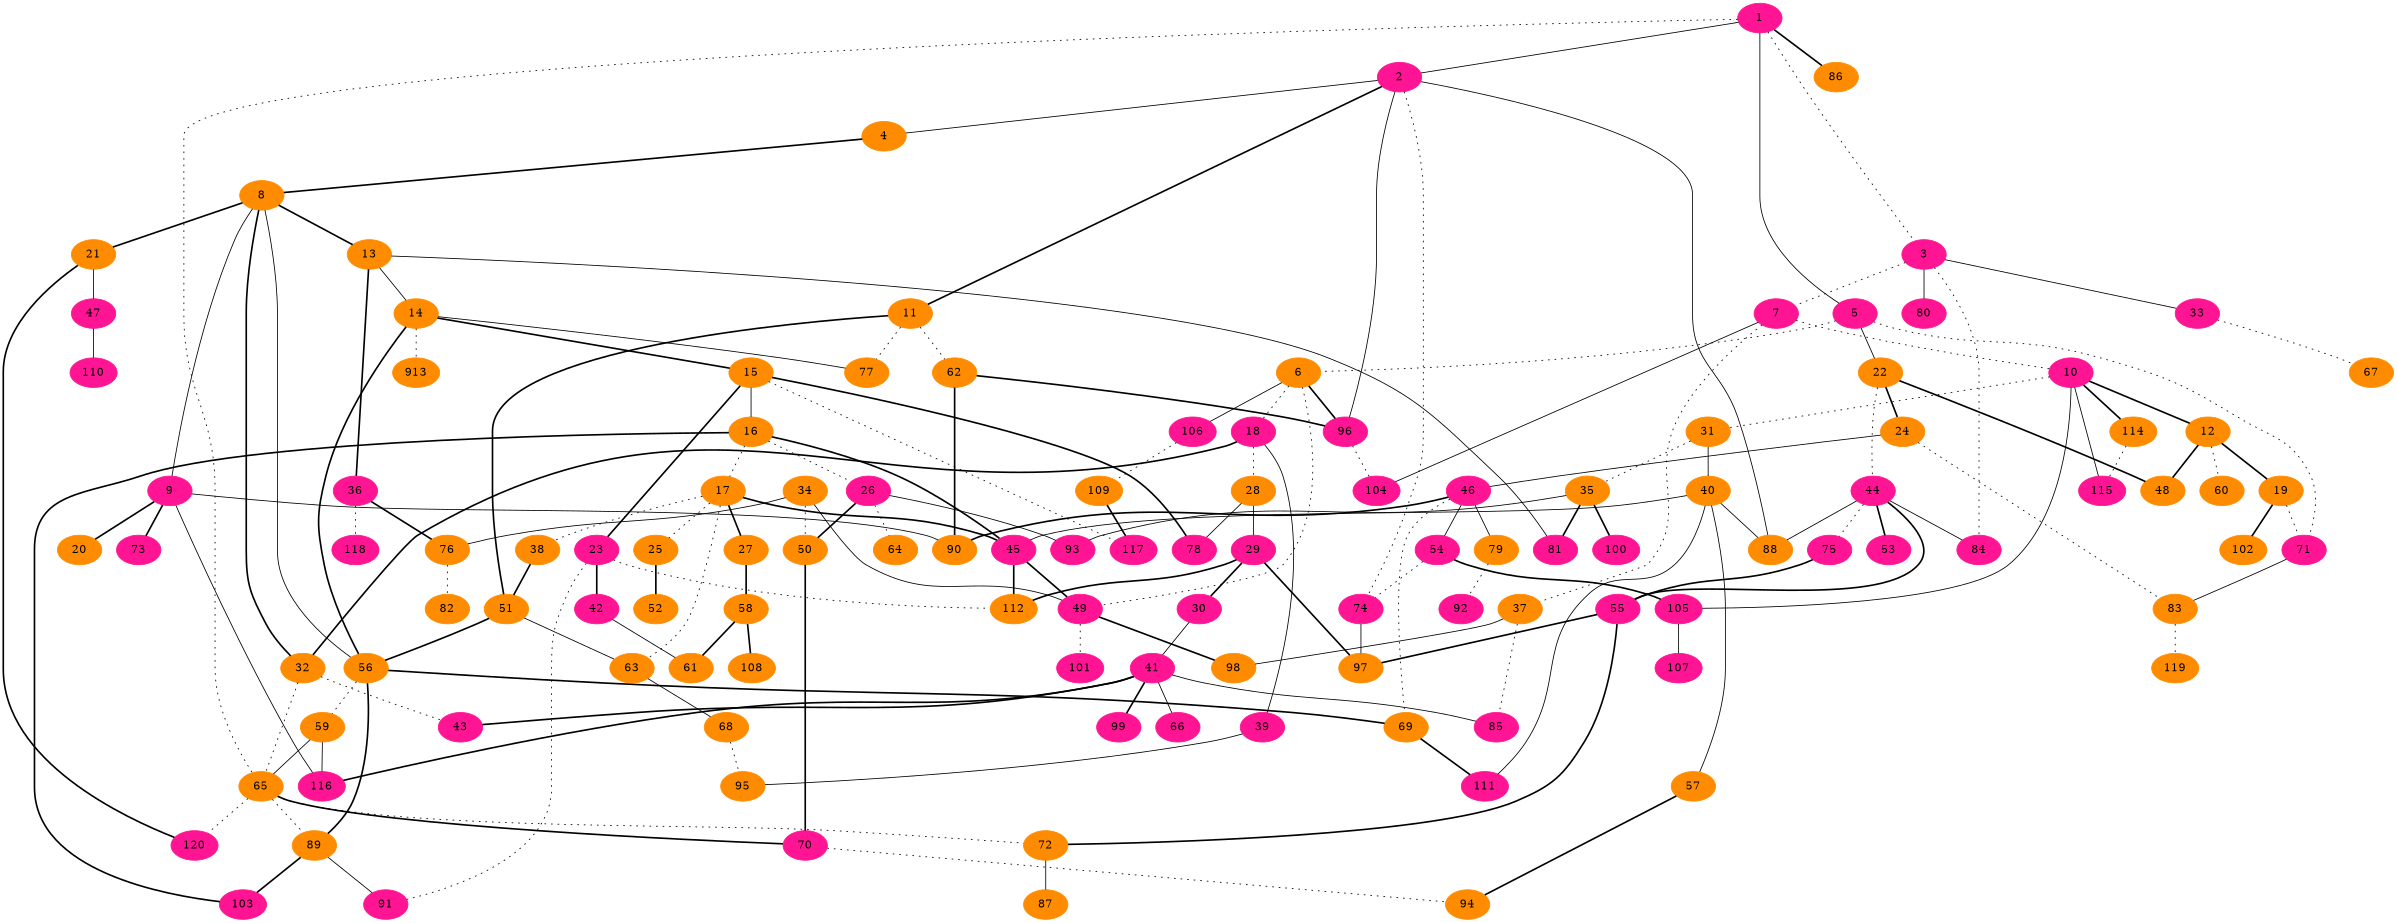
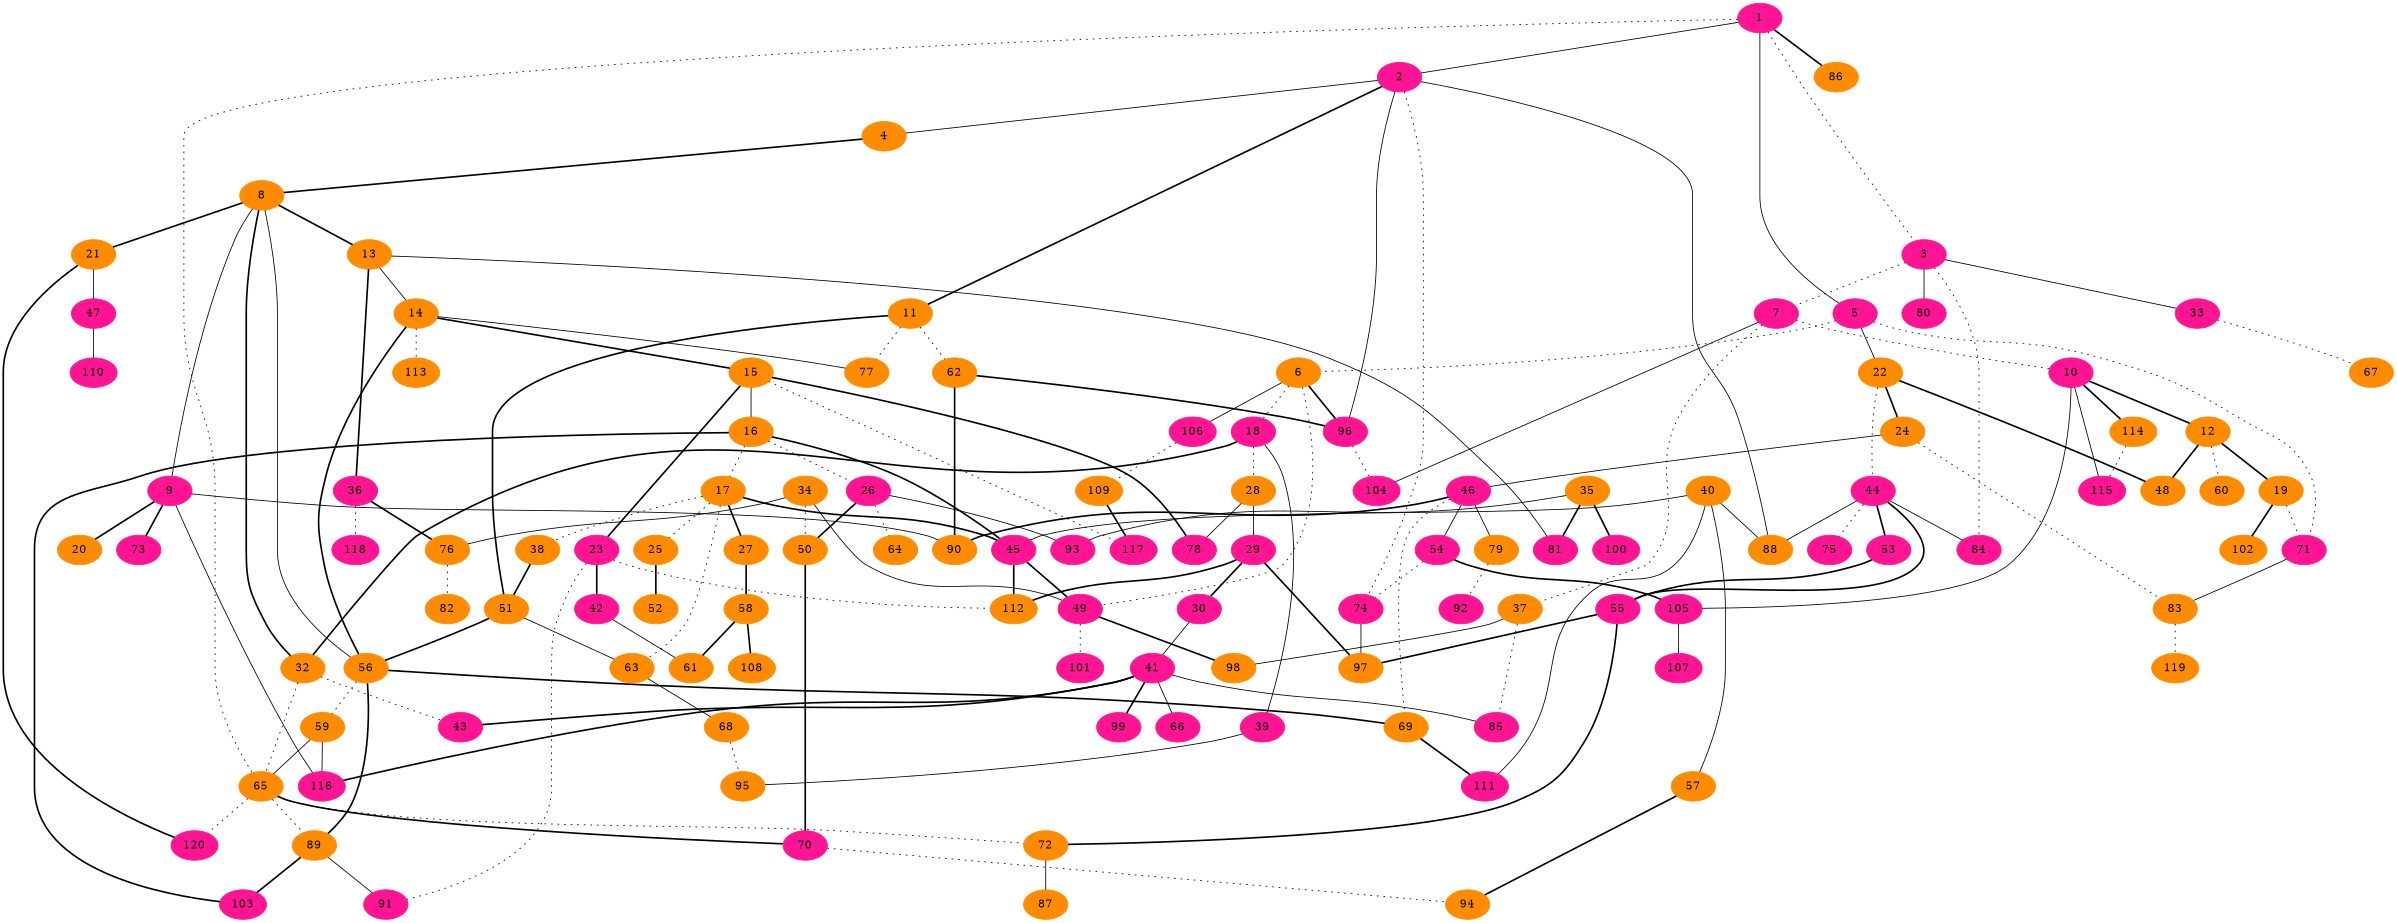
node "913": label "913" -> "113"
node "31": removed
edge "75" -- "55": now "53" -- "55"
